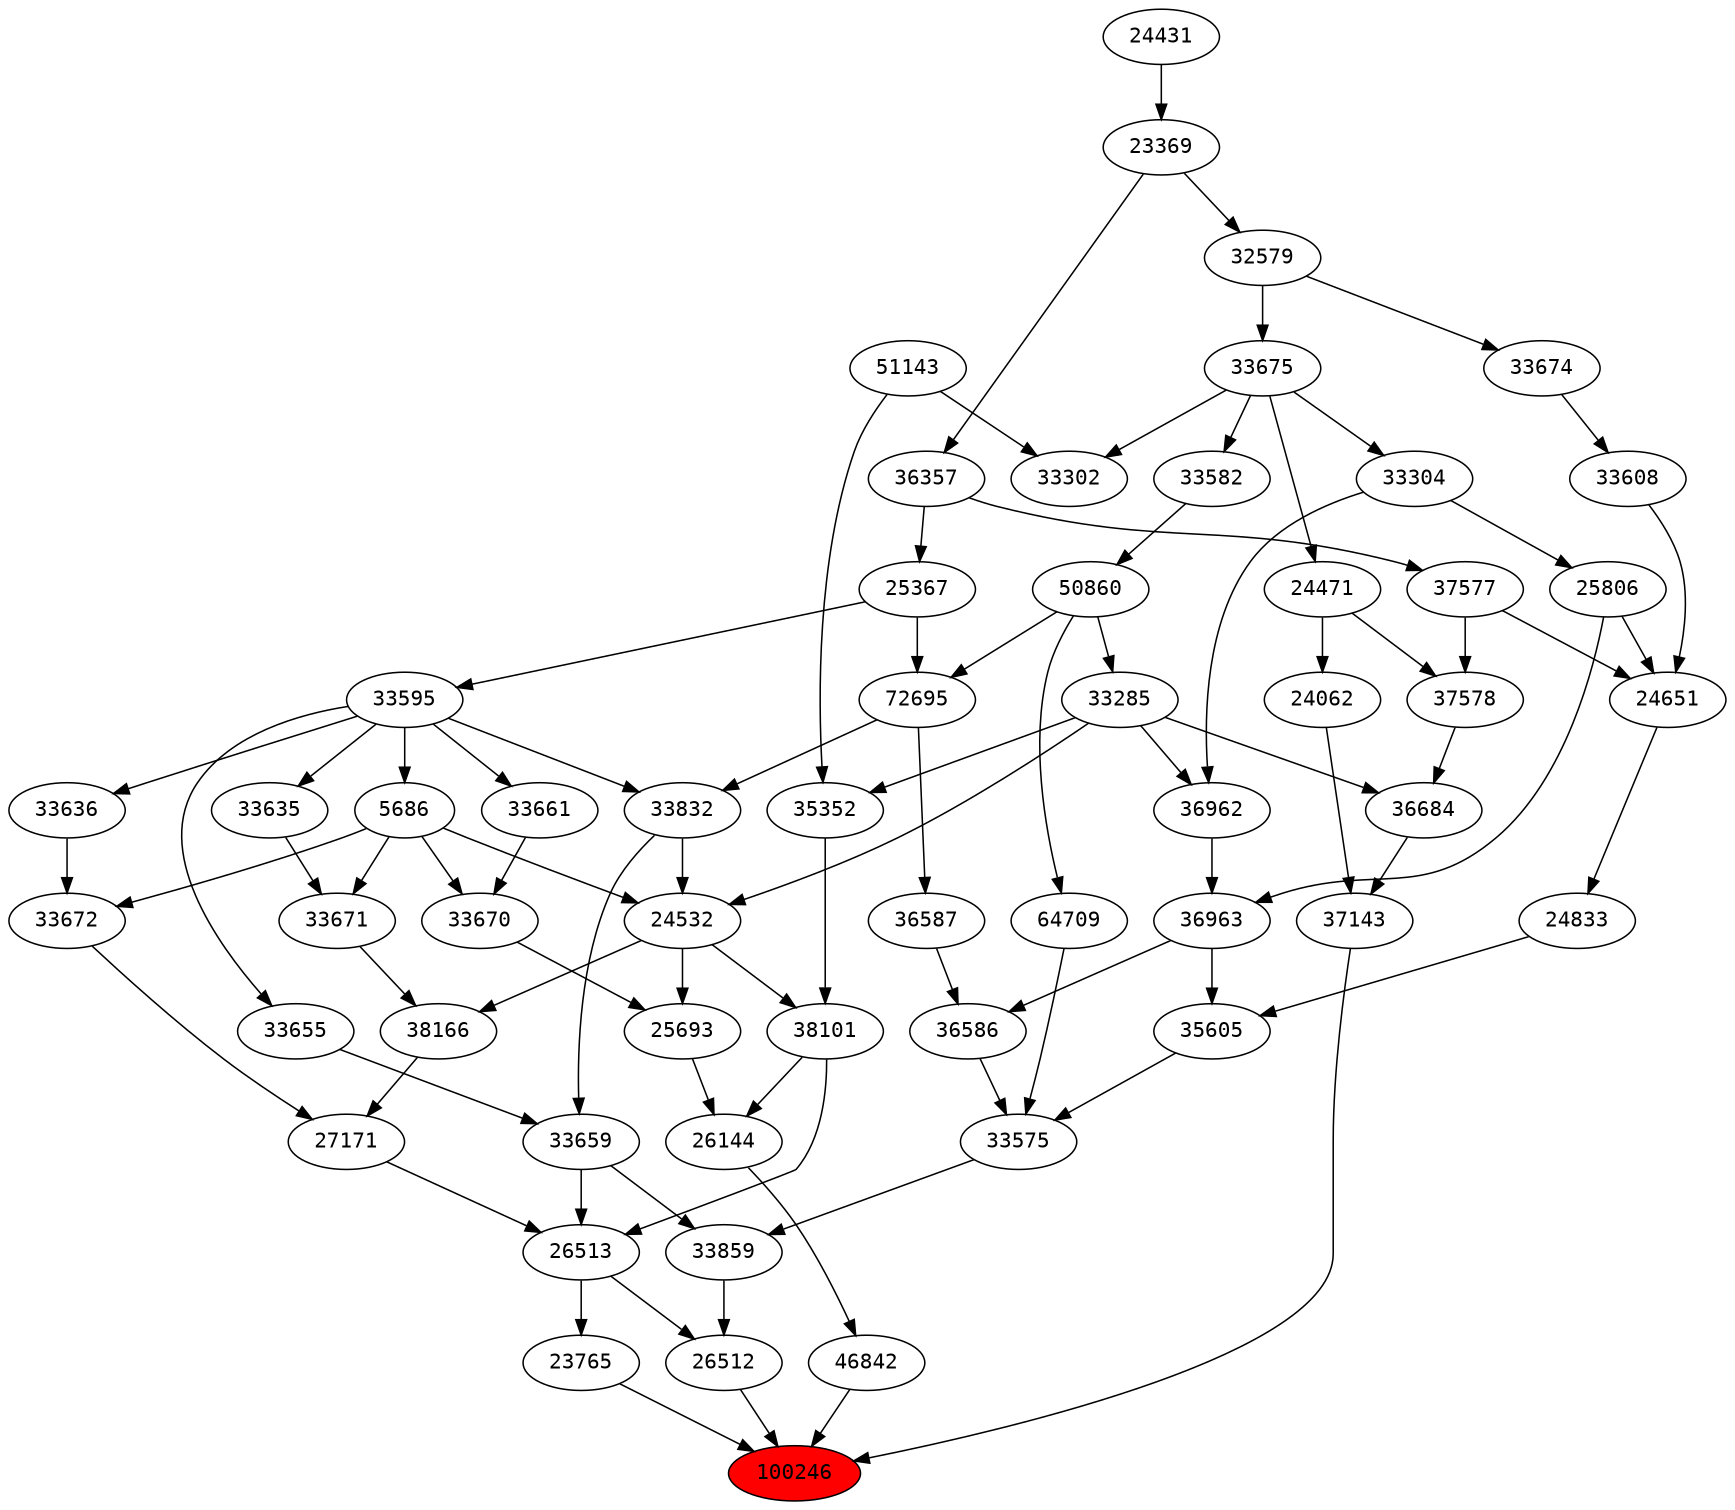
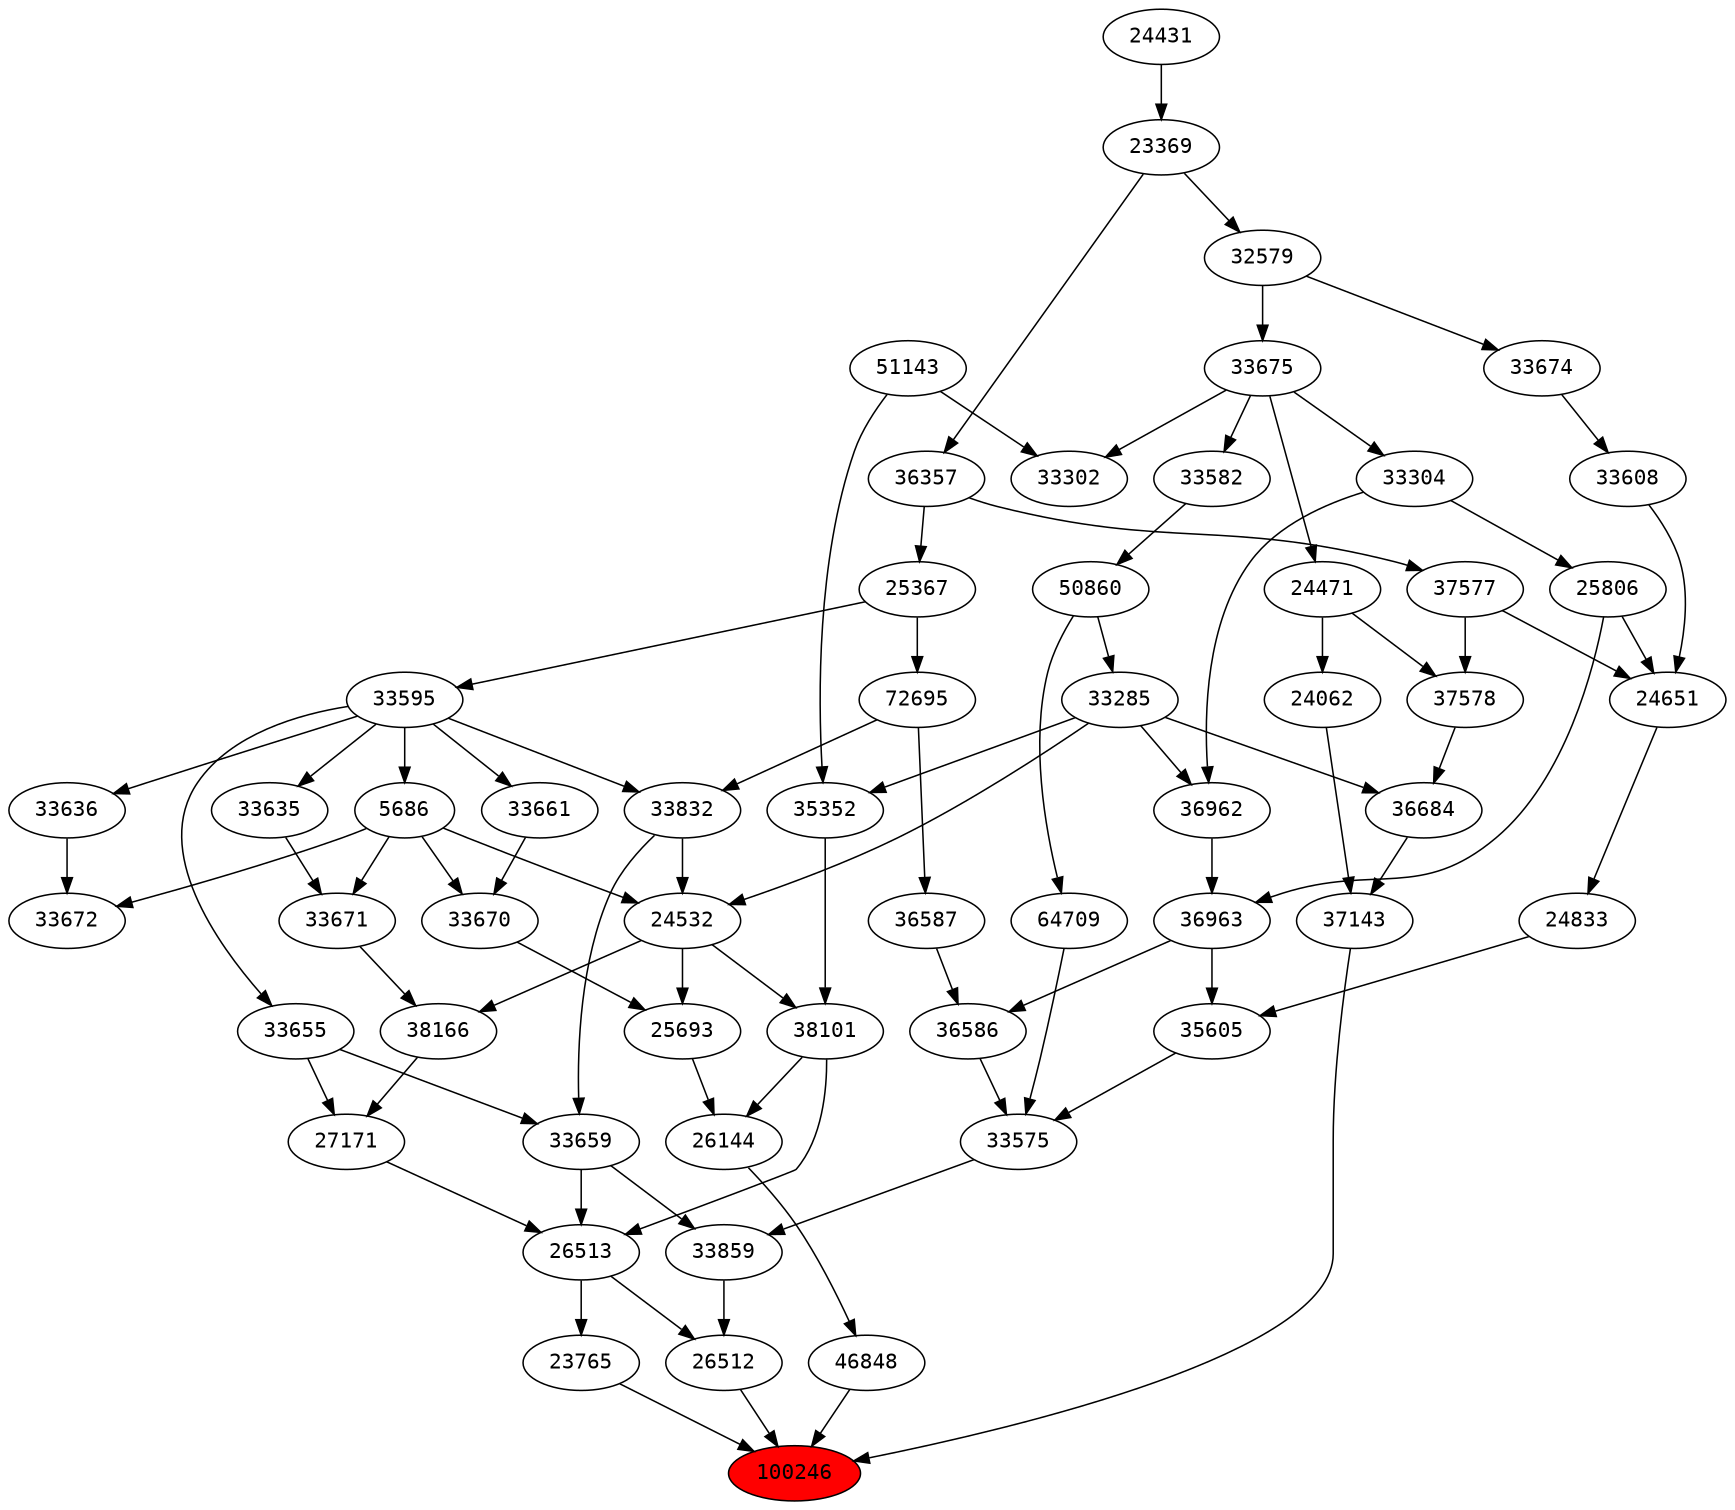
edge "50860" -> "72695": removed
edge "33672" -> "27171": now "33655" -> "27171"
node "46842": label "46842" -> "46848"
